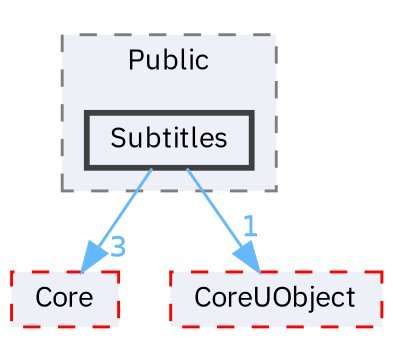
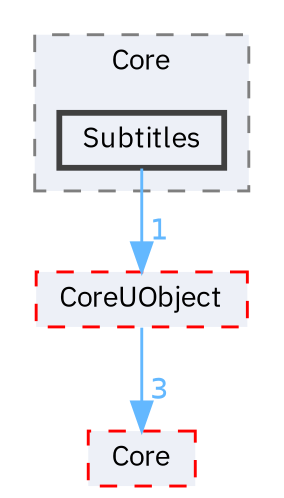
cluster "Public": label "Public" -> "Core"
edge "Subtitles" -> "Core": now "CoreUObject" -> "Core"
